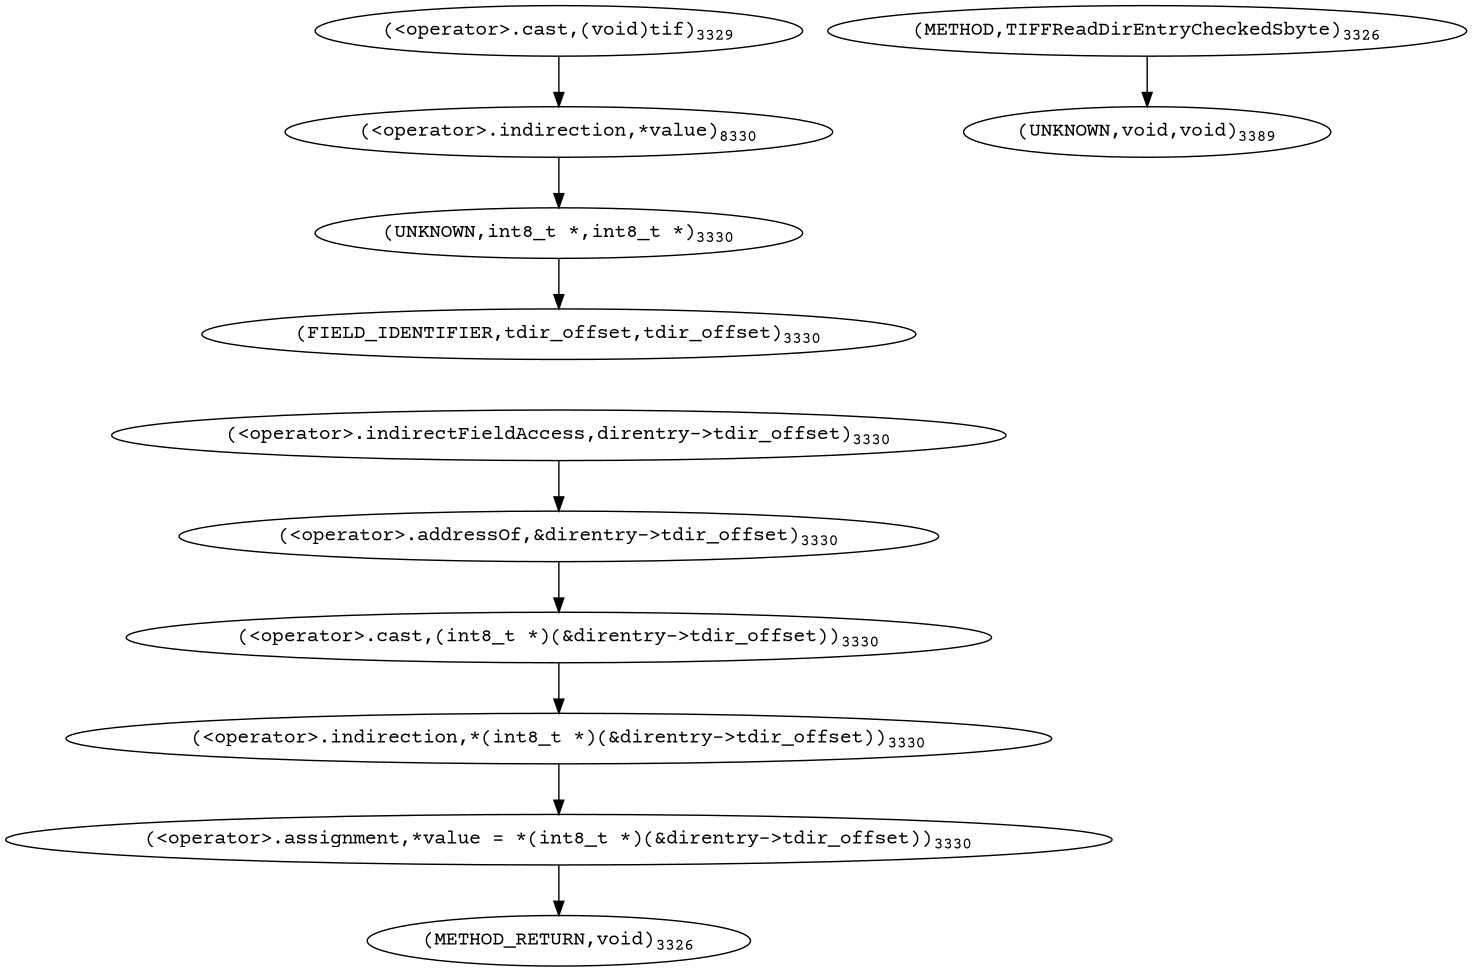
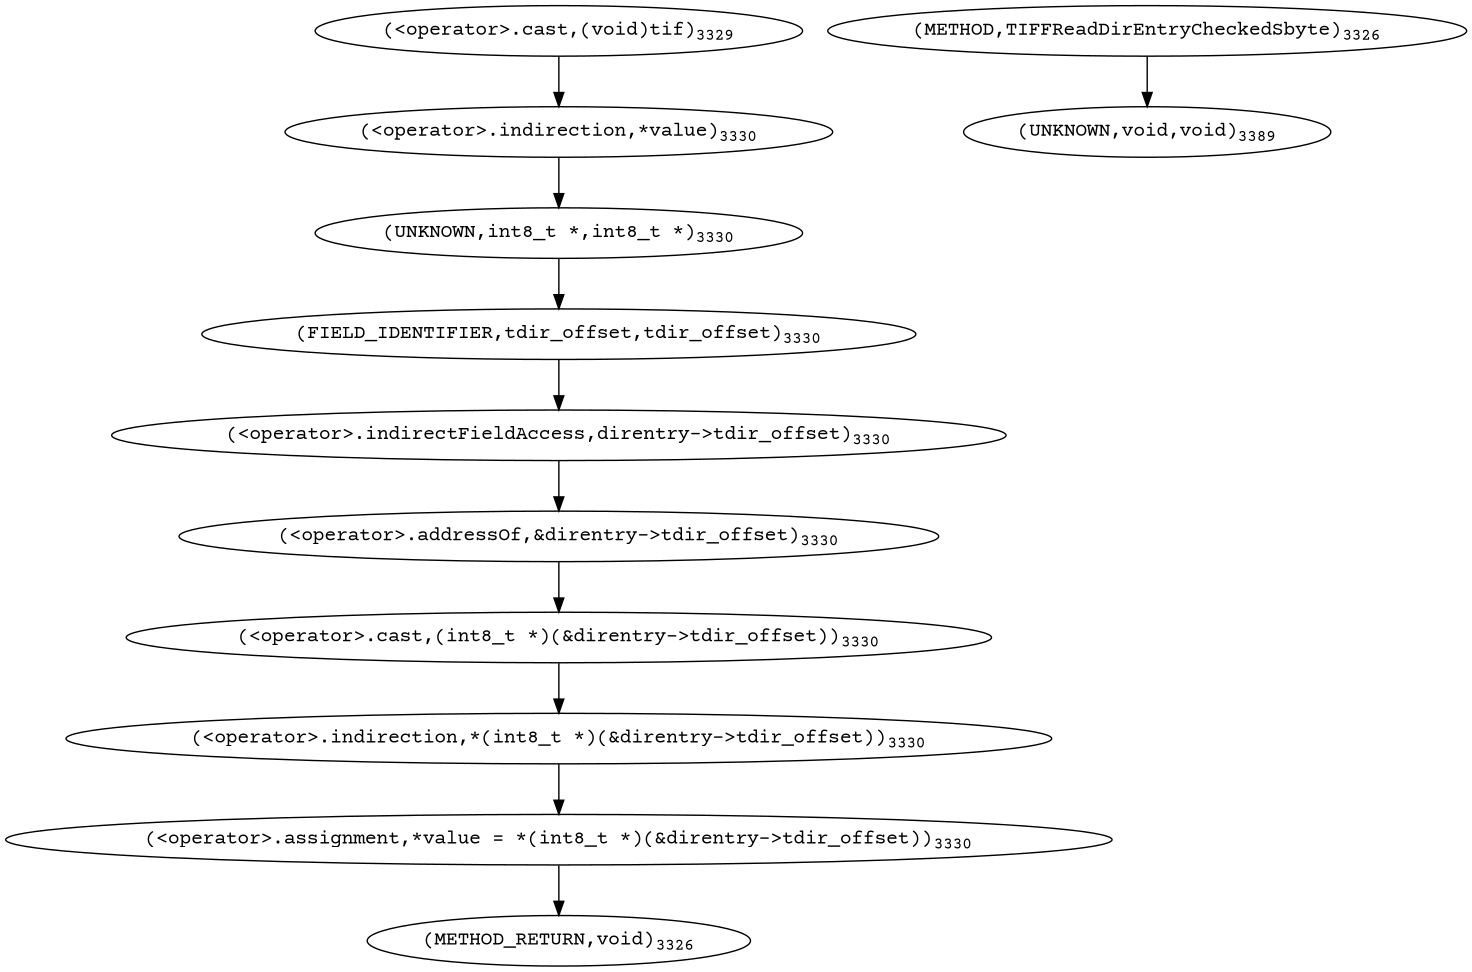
node "(<operator>.indirection,*value)": text "8330" -> "3330"
edge "(FIELD_IDENTIFIER,tdir_offset,tdir_offset)" -> "(<operator>.indirectFieldAccess,direntry->tdir_offset)": added
